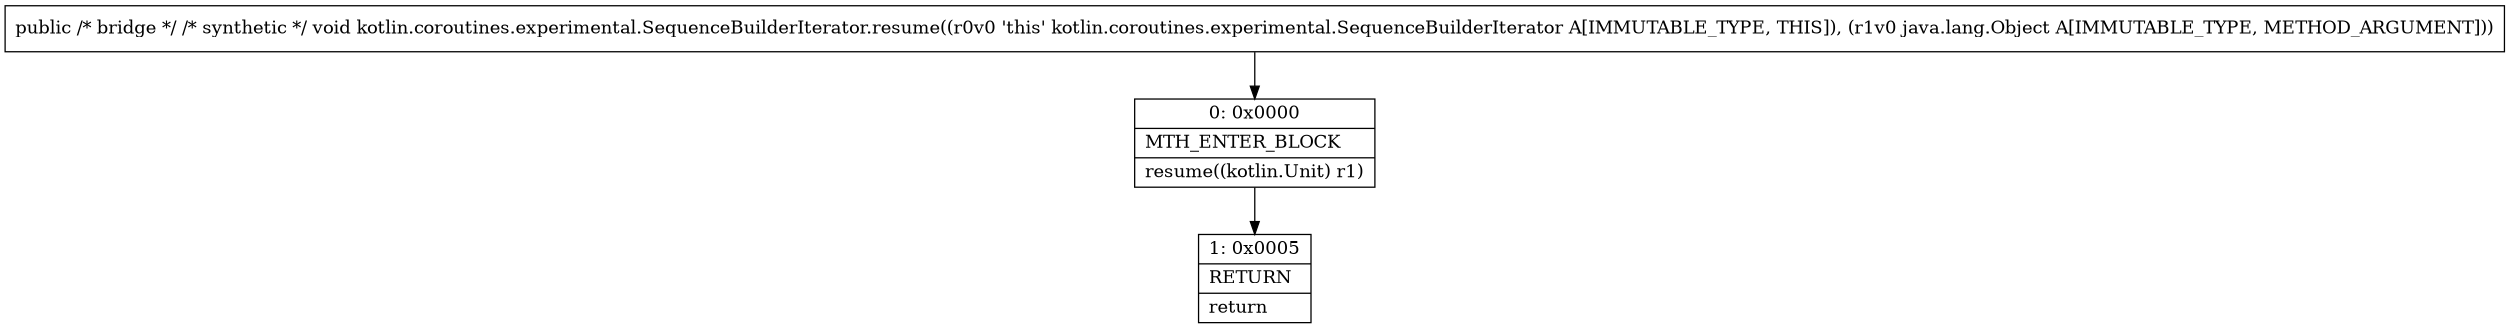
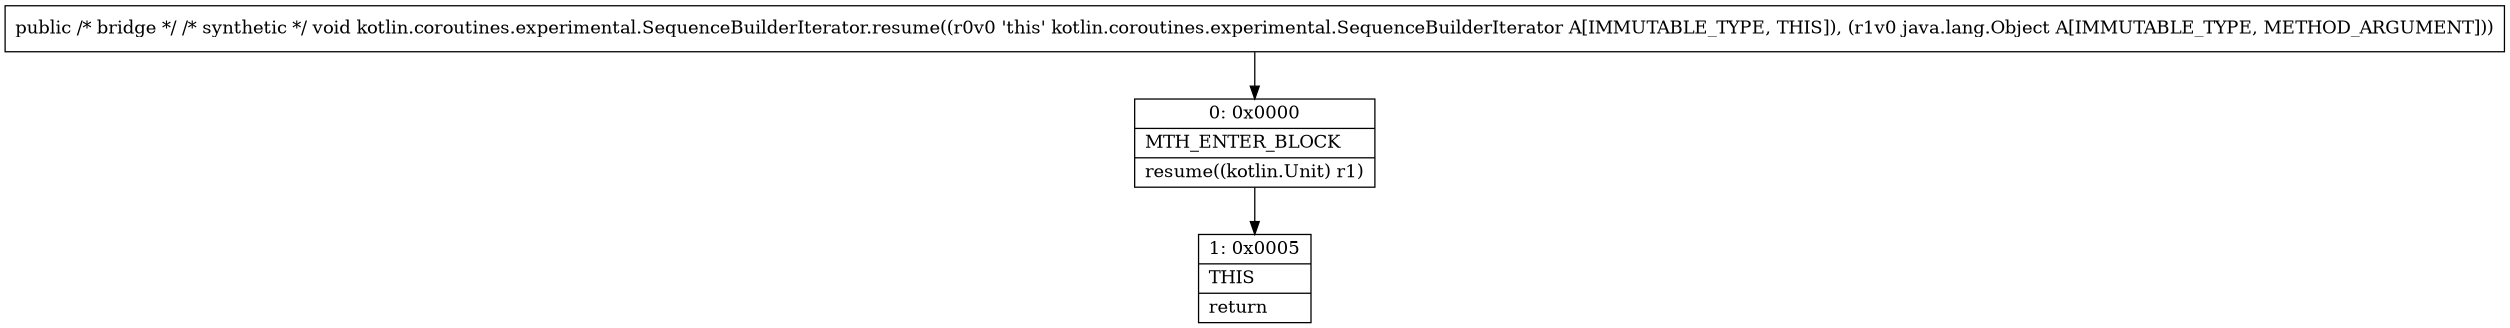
node "1: 0x0005": text "RETURN" -> "THIS"
